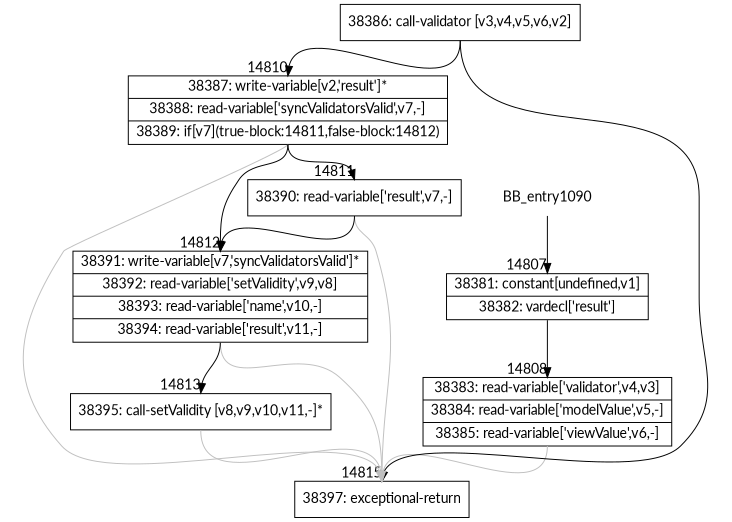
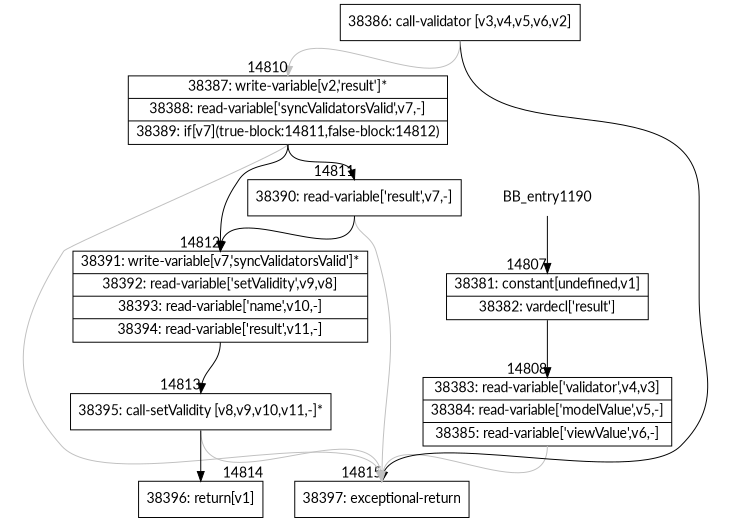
edge "38386: call-validator [v3,v4,v5,v6,v2]" -> "38387: write-variable[v2,'result']*": color black -> gray
node "BB_entry1090": label "BB_entry1090" -> "BB_entry1190"
edge "38391: write-variable[v7,'syncValidatorsValid']*" -> "38397: exceptional-return": removed
node "38396: return[v1]": added
